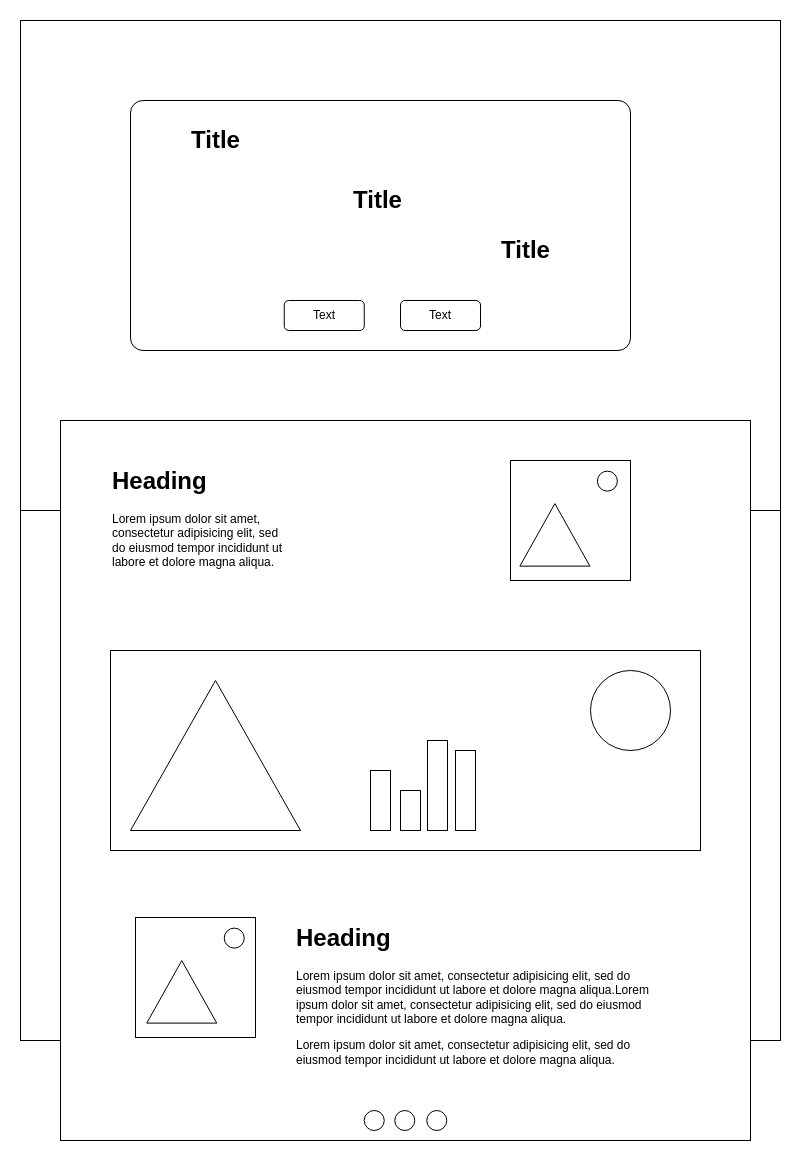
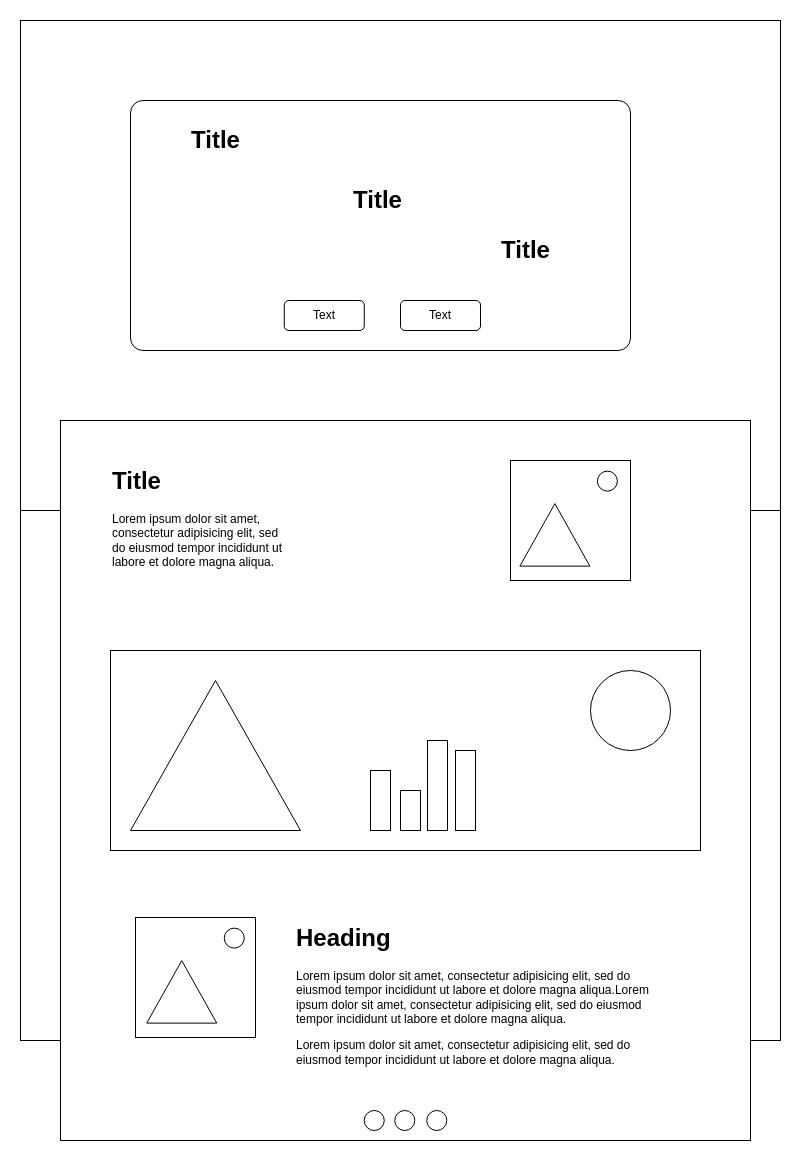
node "HeadingLorem ipsum dolor sit amet, consectetur adipisicing elit, sed do eiusmod tempor incididunt ut labore et dolore magna aliqua.": label "HeadingLorem ipsum dolor sit amet, consectetur adipisicing elit, sed do eiusmod tempor incididunt ut labore et dolore magna aliqua." -> "TitleLorem ipsum dolor sit amet, consectetur adipisicing elit, sed do eiusmod tempor incididunt ut labore et dolore magna aliqua."
